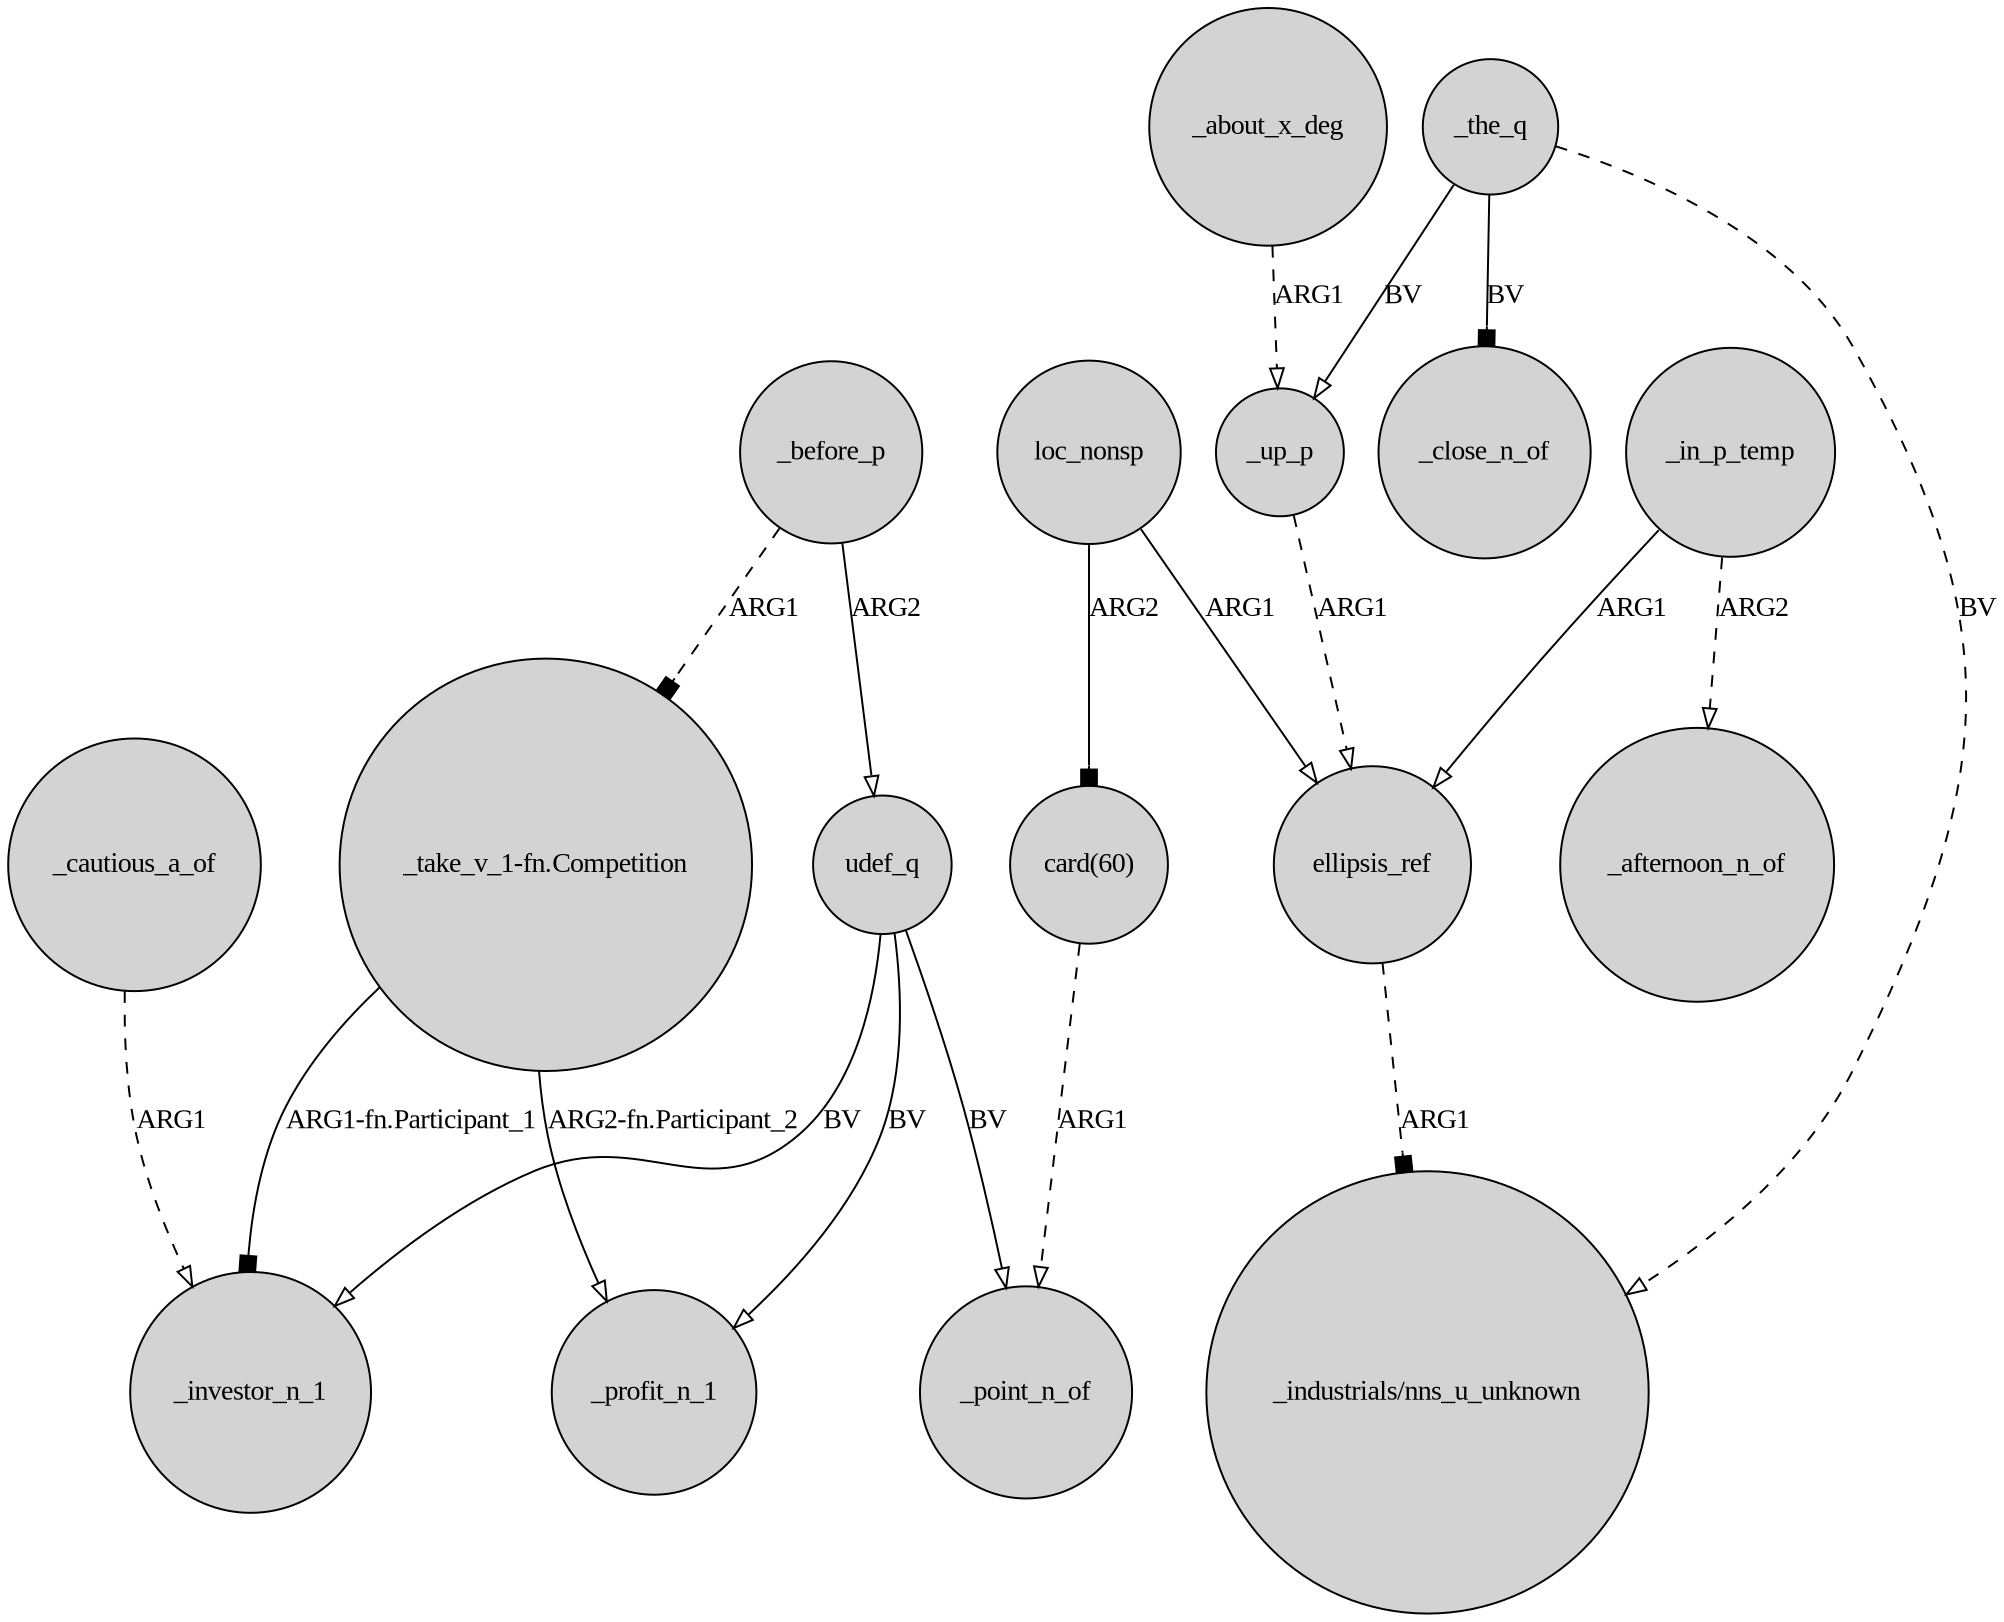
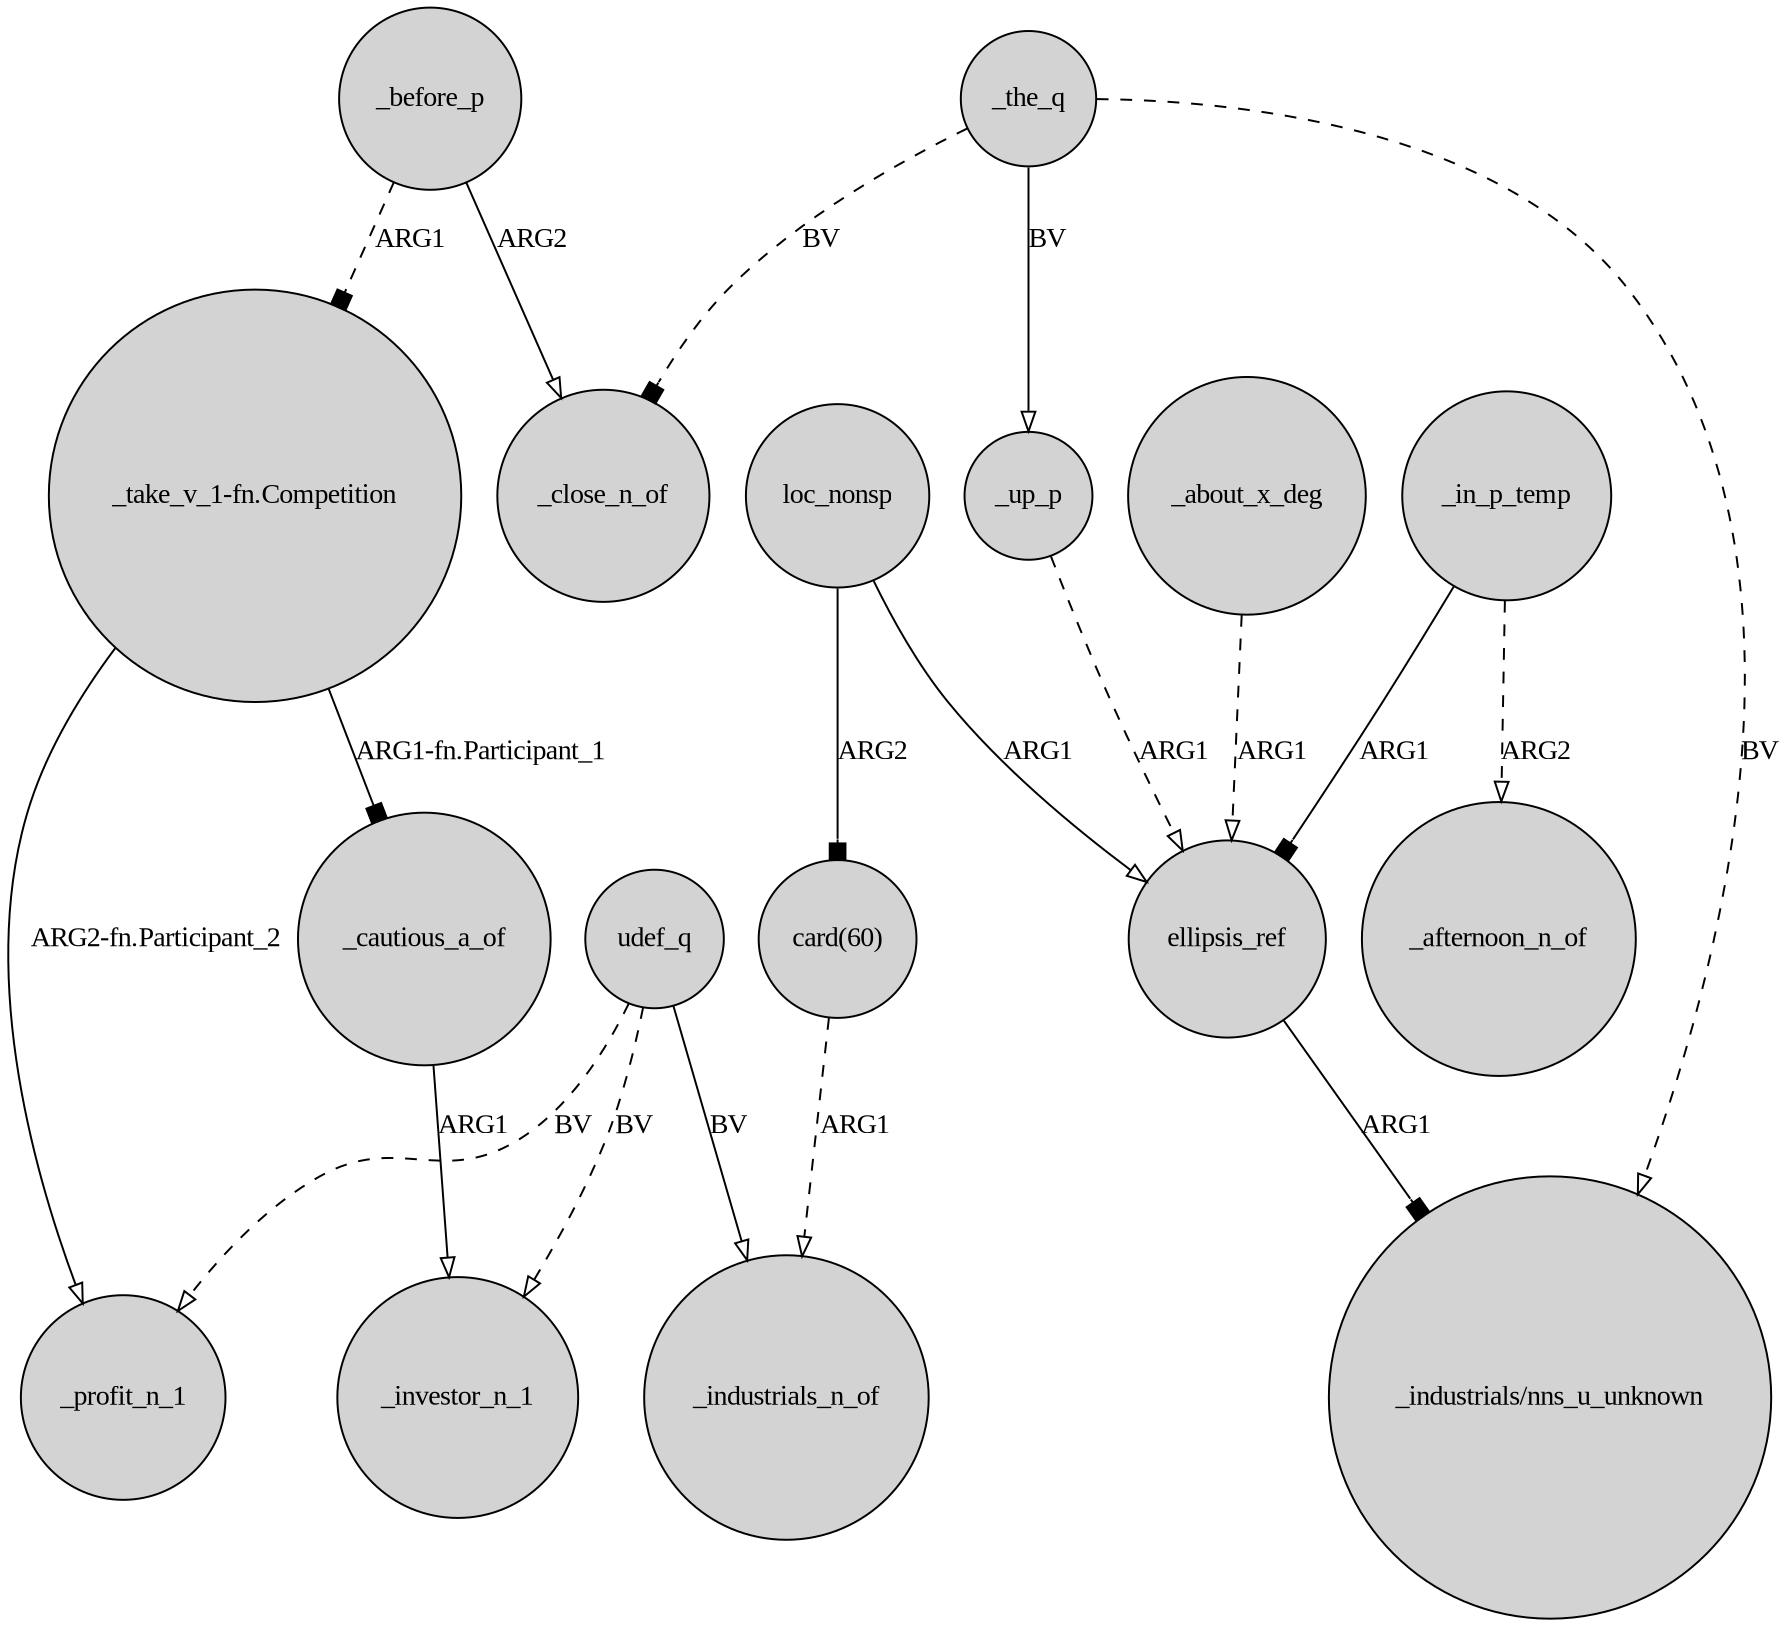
edge "_the_q" -> "_close_n_of": style solid -> dashed
edge "_about_x_deg" -> "_up_p": now "_about_x_deg" -> "ellipsis_ref"
edge "_in_p_temp" -> "ellipsis_ref": arrowhead onormal -> box
edge "_before_p" -> "udef_q": now "_before_p" -> "_close_n_of"
edge "ellipsis_ref" -> "_industrials/nns_u_unknown": style dashed -> solid
edge "_take_v_1-fn.Competition" -> "_investor_n_1": now "_take_v_1-fn.Competition" -> "_cautious_a_of"
edge "_cautious_a_of" -> "_investor_n_1": style dashed -> solid
edge "udef_q" -> "_profit_n_1": style solid -> dashed
edge "udef_q" -> "_investor_n_1": style solid -> dashed
node "_point_n_of": label "_point_n_of" -> "_industrials_n_of"
